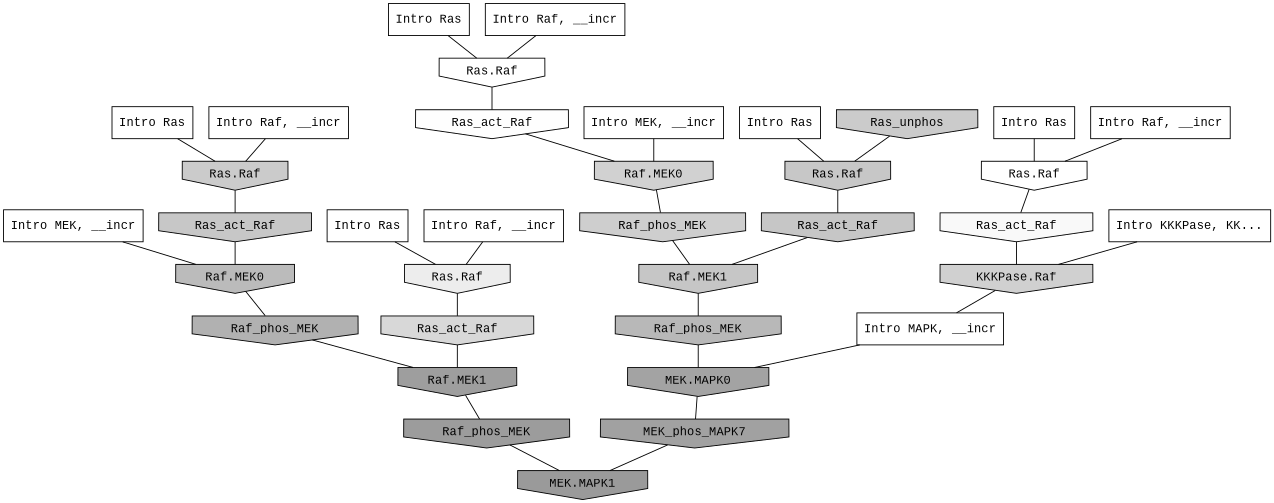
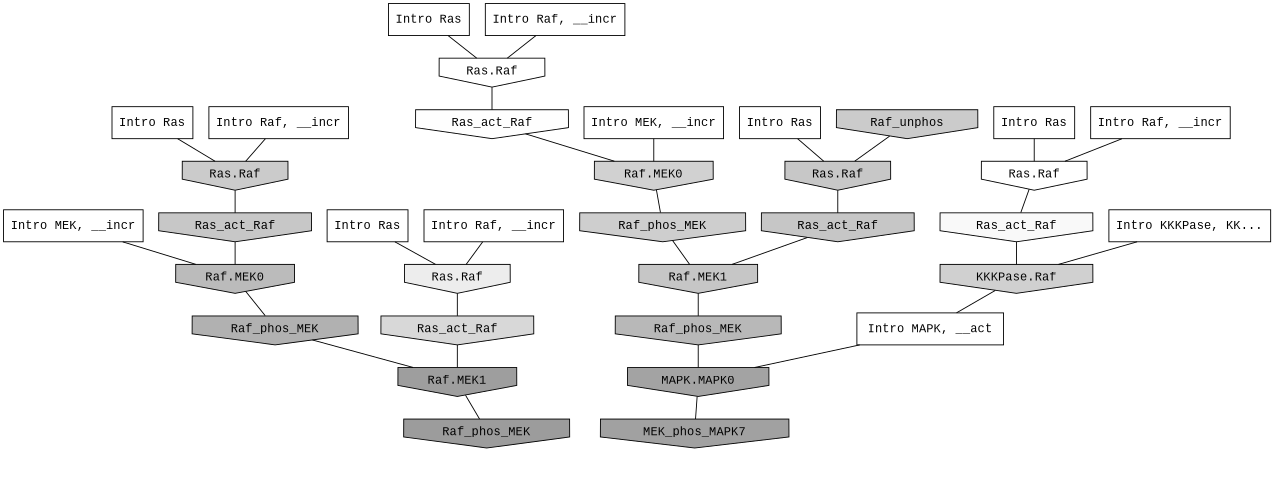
node "Ras_unphos": label "Ras_unphos" -> "Raf_unphos"
node "Intro MAPK, __incr": label "Intro MAPK, __incr" -> "Intro MAPK, __act"
node "MEK.MAPK0": label "MEK.MAPK0" -> "MAPK.MAPK0"
node "MEK.MAPK1": removed
